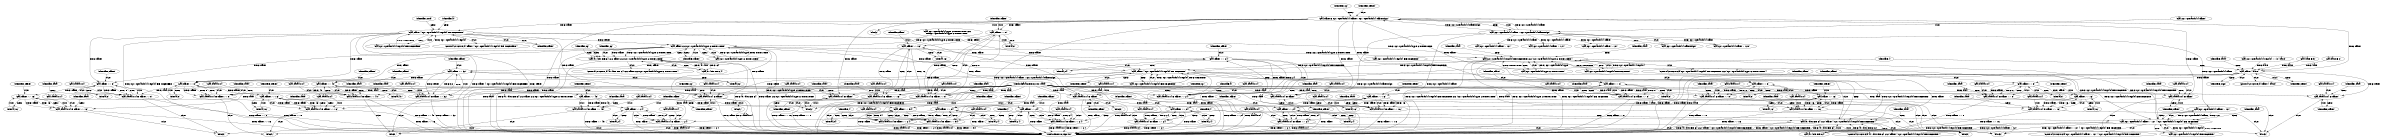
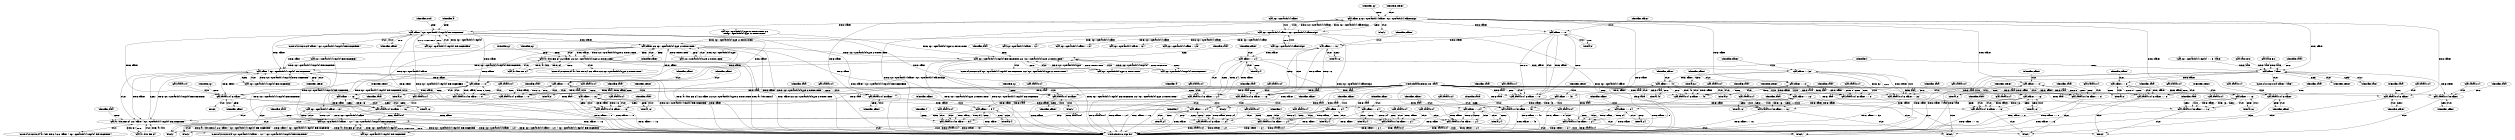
edge "(Literal,32)" -> "(Call,offset >> 32)": now "(Literal,32)" -> "(Call,data[l++] = offset >> 40)"
node "(Identifier,sign)": label "(Identifier,sign)" -> "(Identifier,base)"
edge "(MethodParameterIn,ut8 *data)" -> "(Call,data[l++] = offset >> 48)": added, label "DDG: data"
